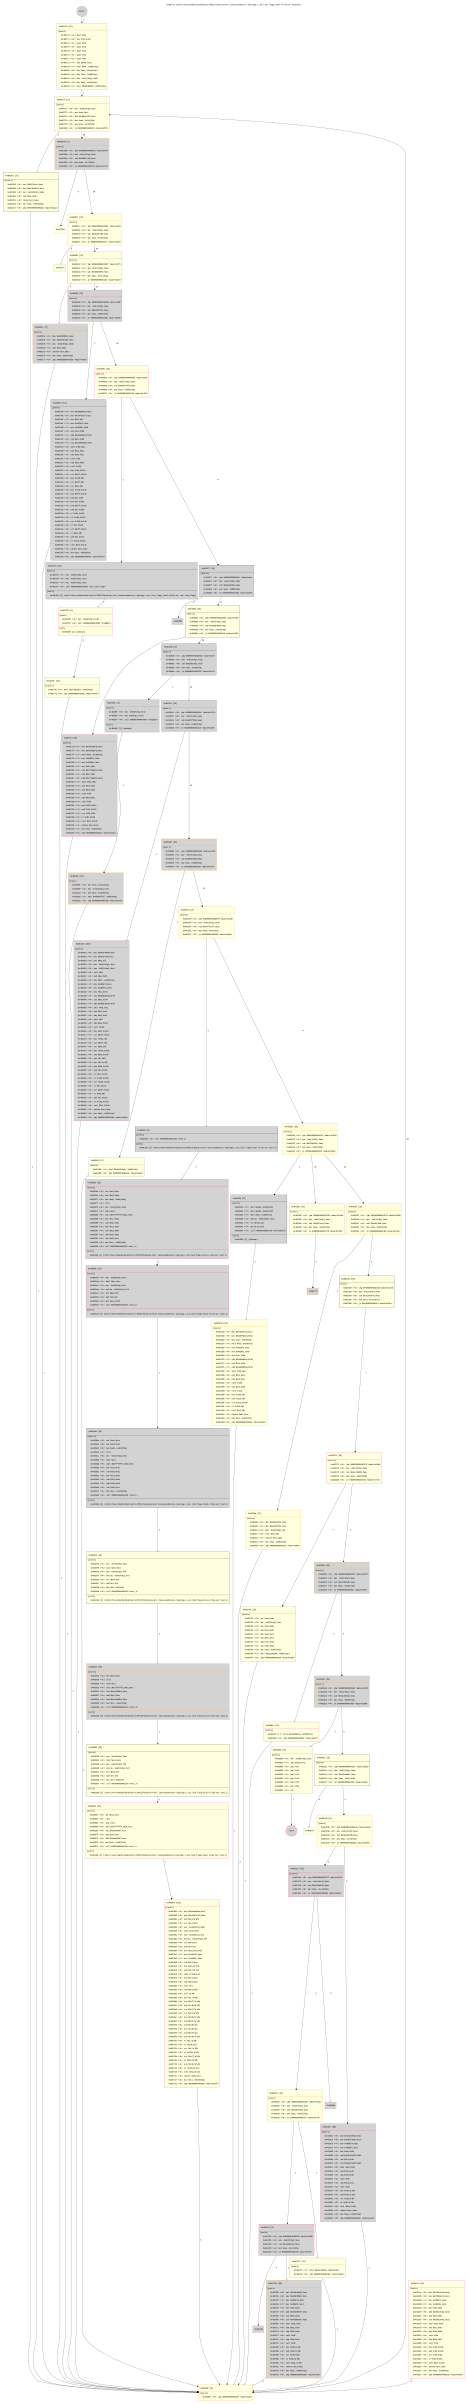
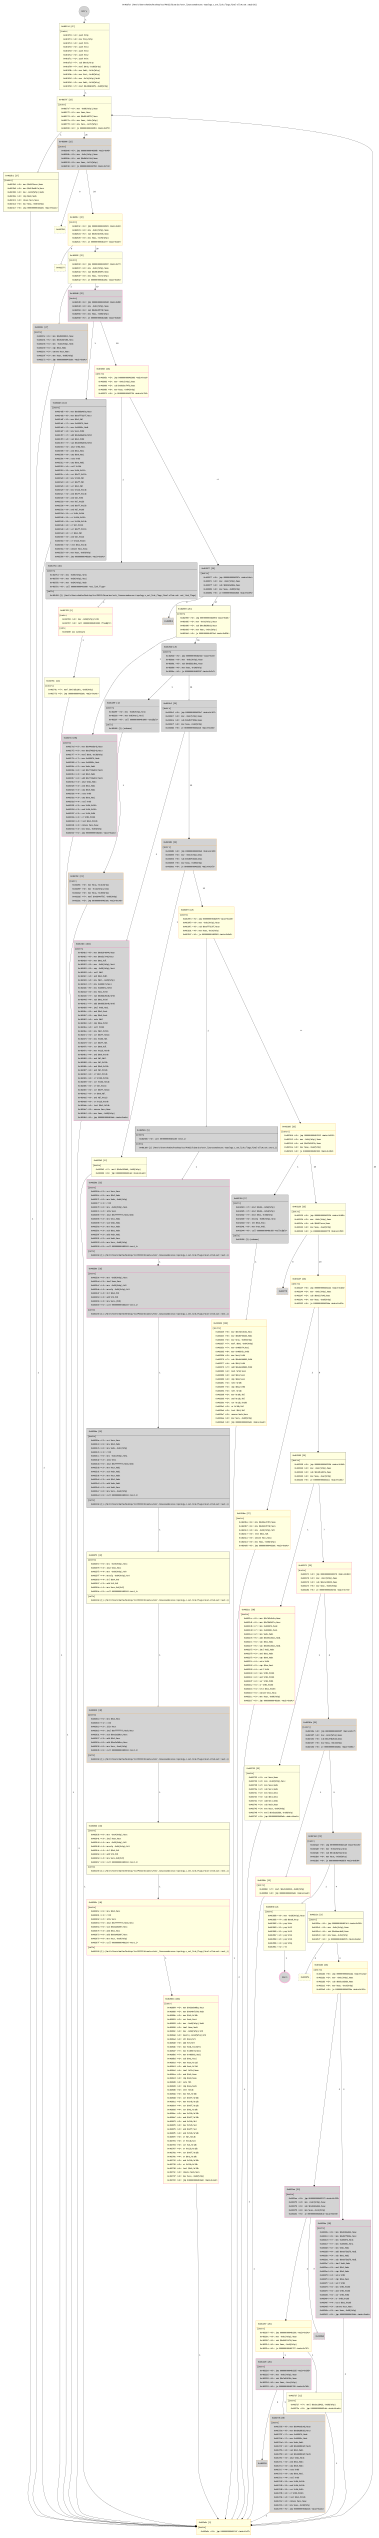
edge "0x40210d [25]" -> "0x40213f [25]": now "0x402126 [25]" -> "0x40213f [25]"
edge "0x402158 [25]" -> "0x4022cc [88]": added, label "1"
